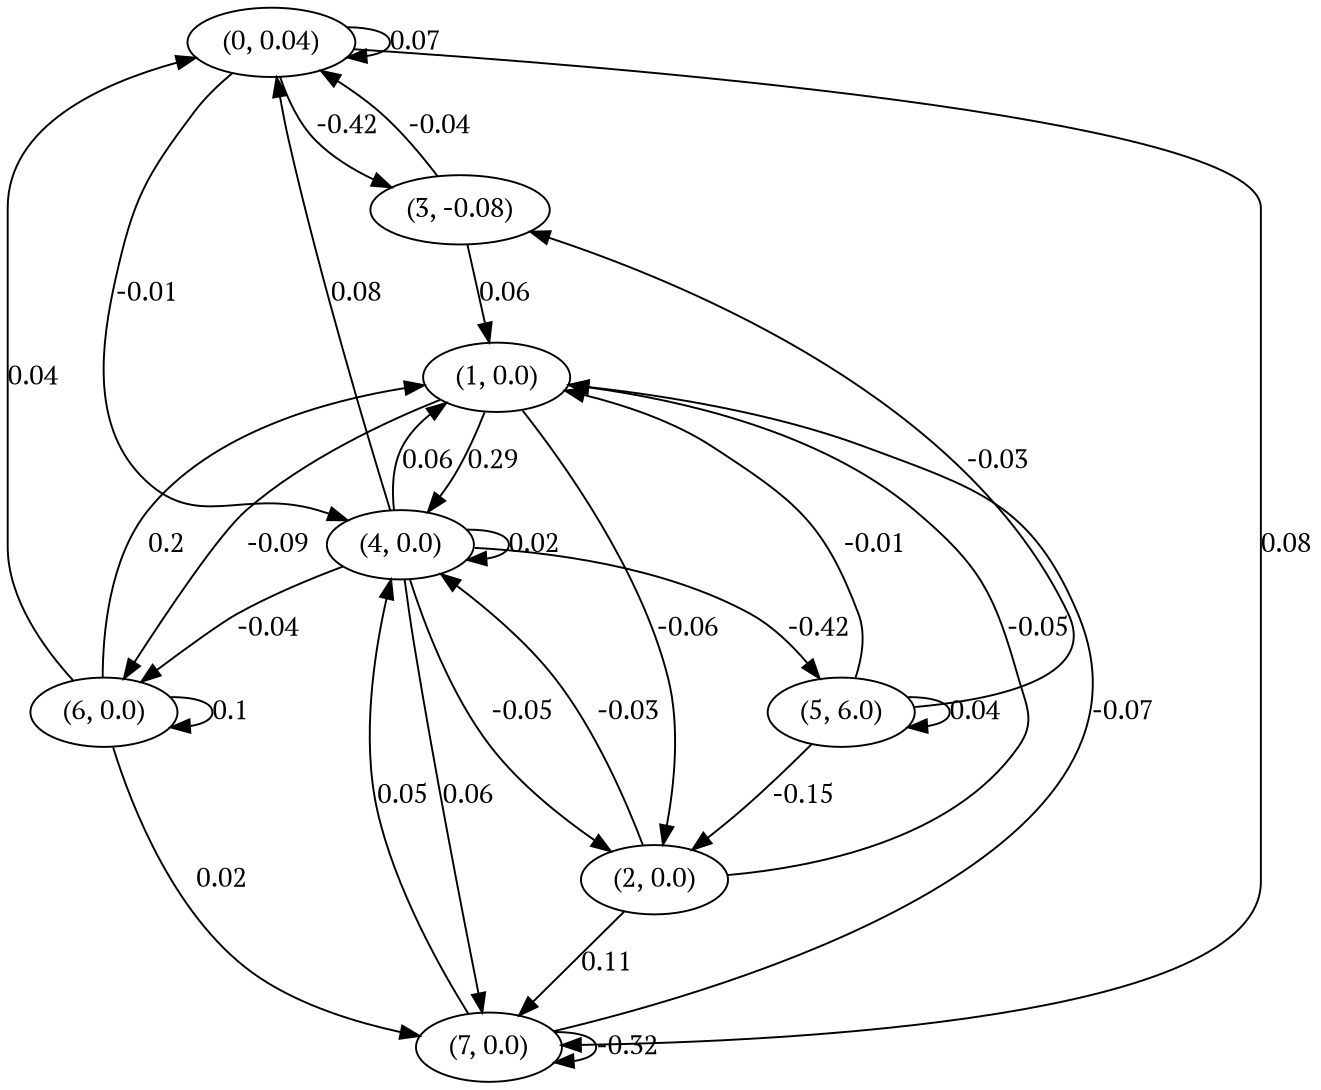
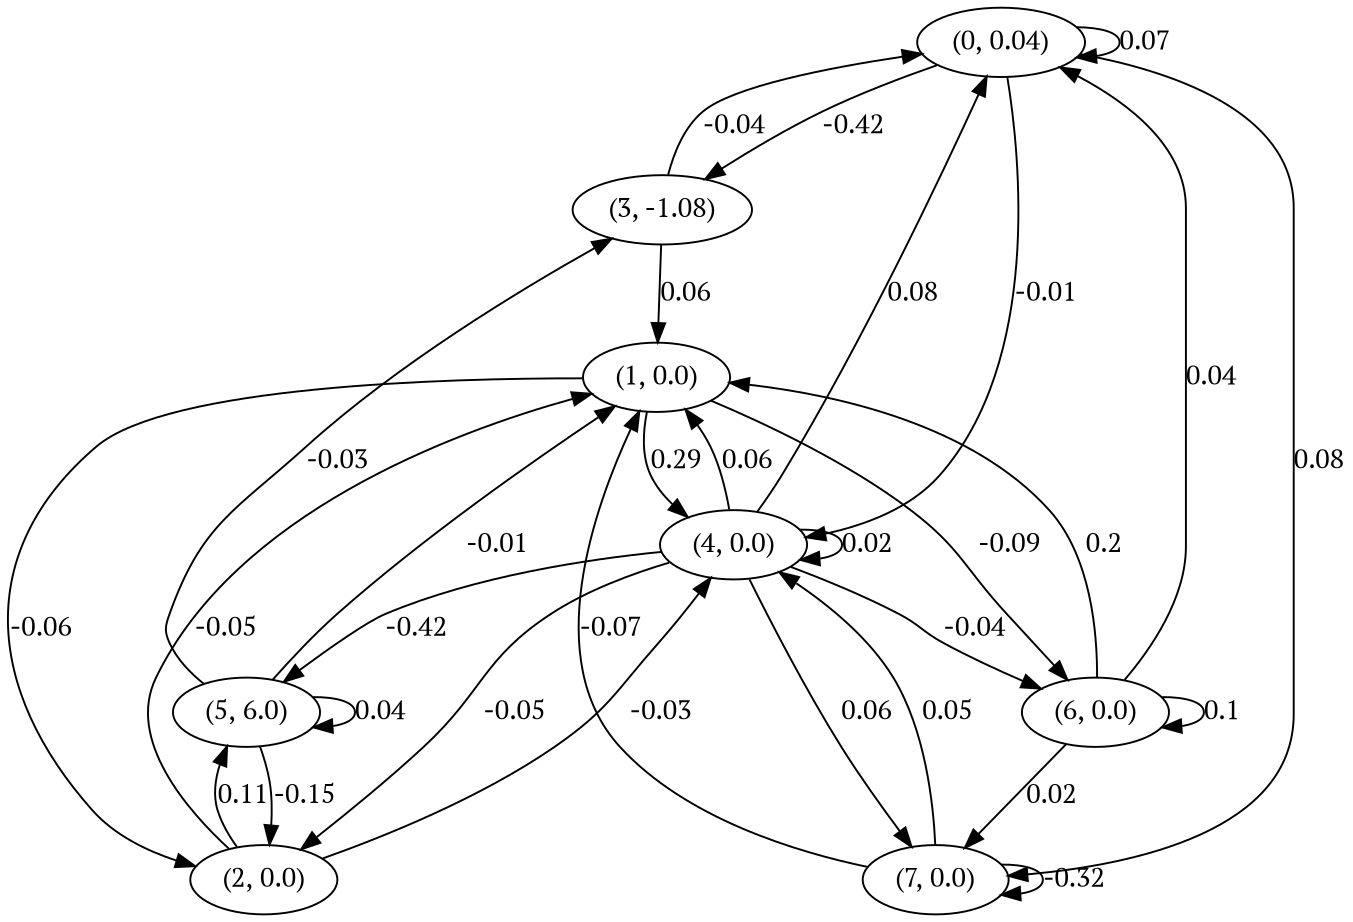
node "(3, -0.08)": label "(3, -0.08)" -> "(3, -1.08)"
edge "(2, 0.0)" -> "(7, 0.0)": now "(2, 0.0)" -> "(5, 6.0)"
